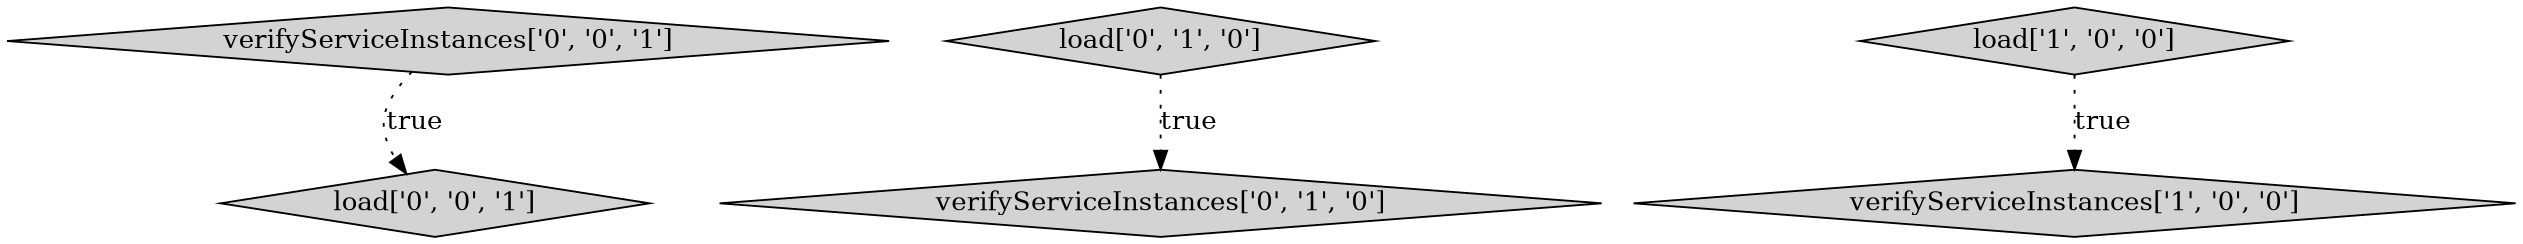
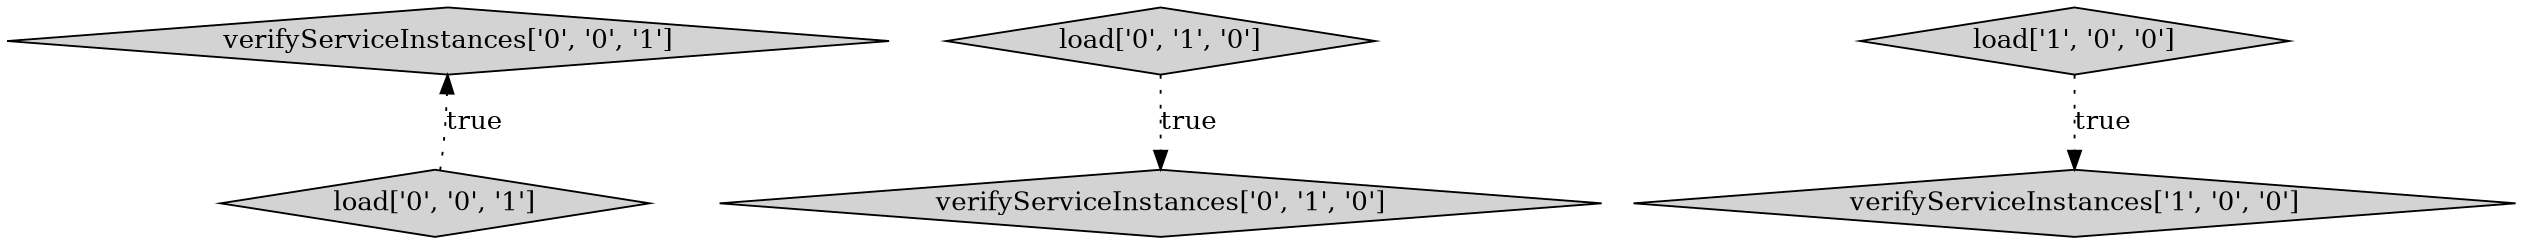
edge "verifyServiceInstances['0', '0', '1']" -> "load['0', '0', '1']": reversed
